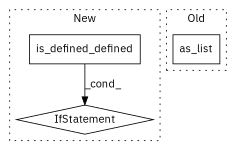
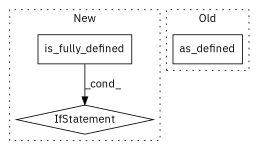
node "is_defined_defined": label "is_defined_defined" -> "is_fully_defined"
node "as_list": label "as_list" -> "as_defined"
